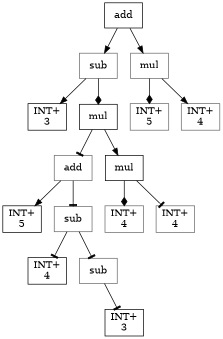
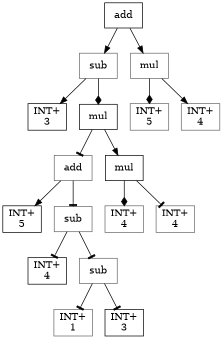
node "INT+ 1": added
